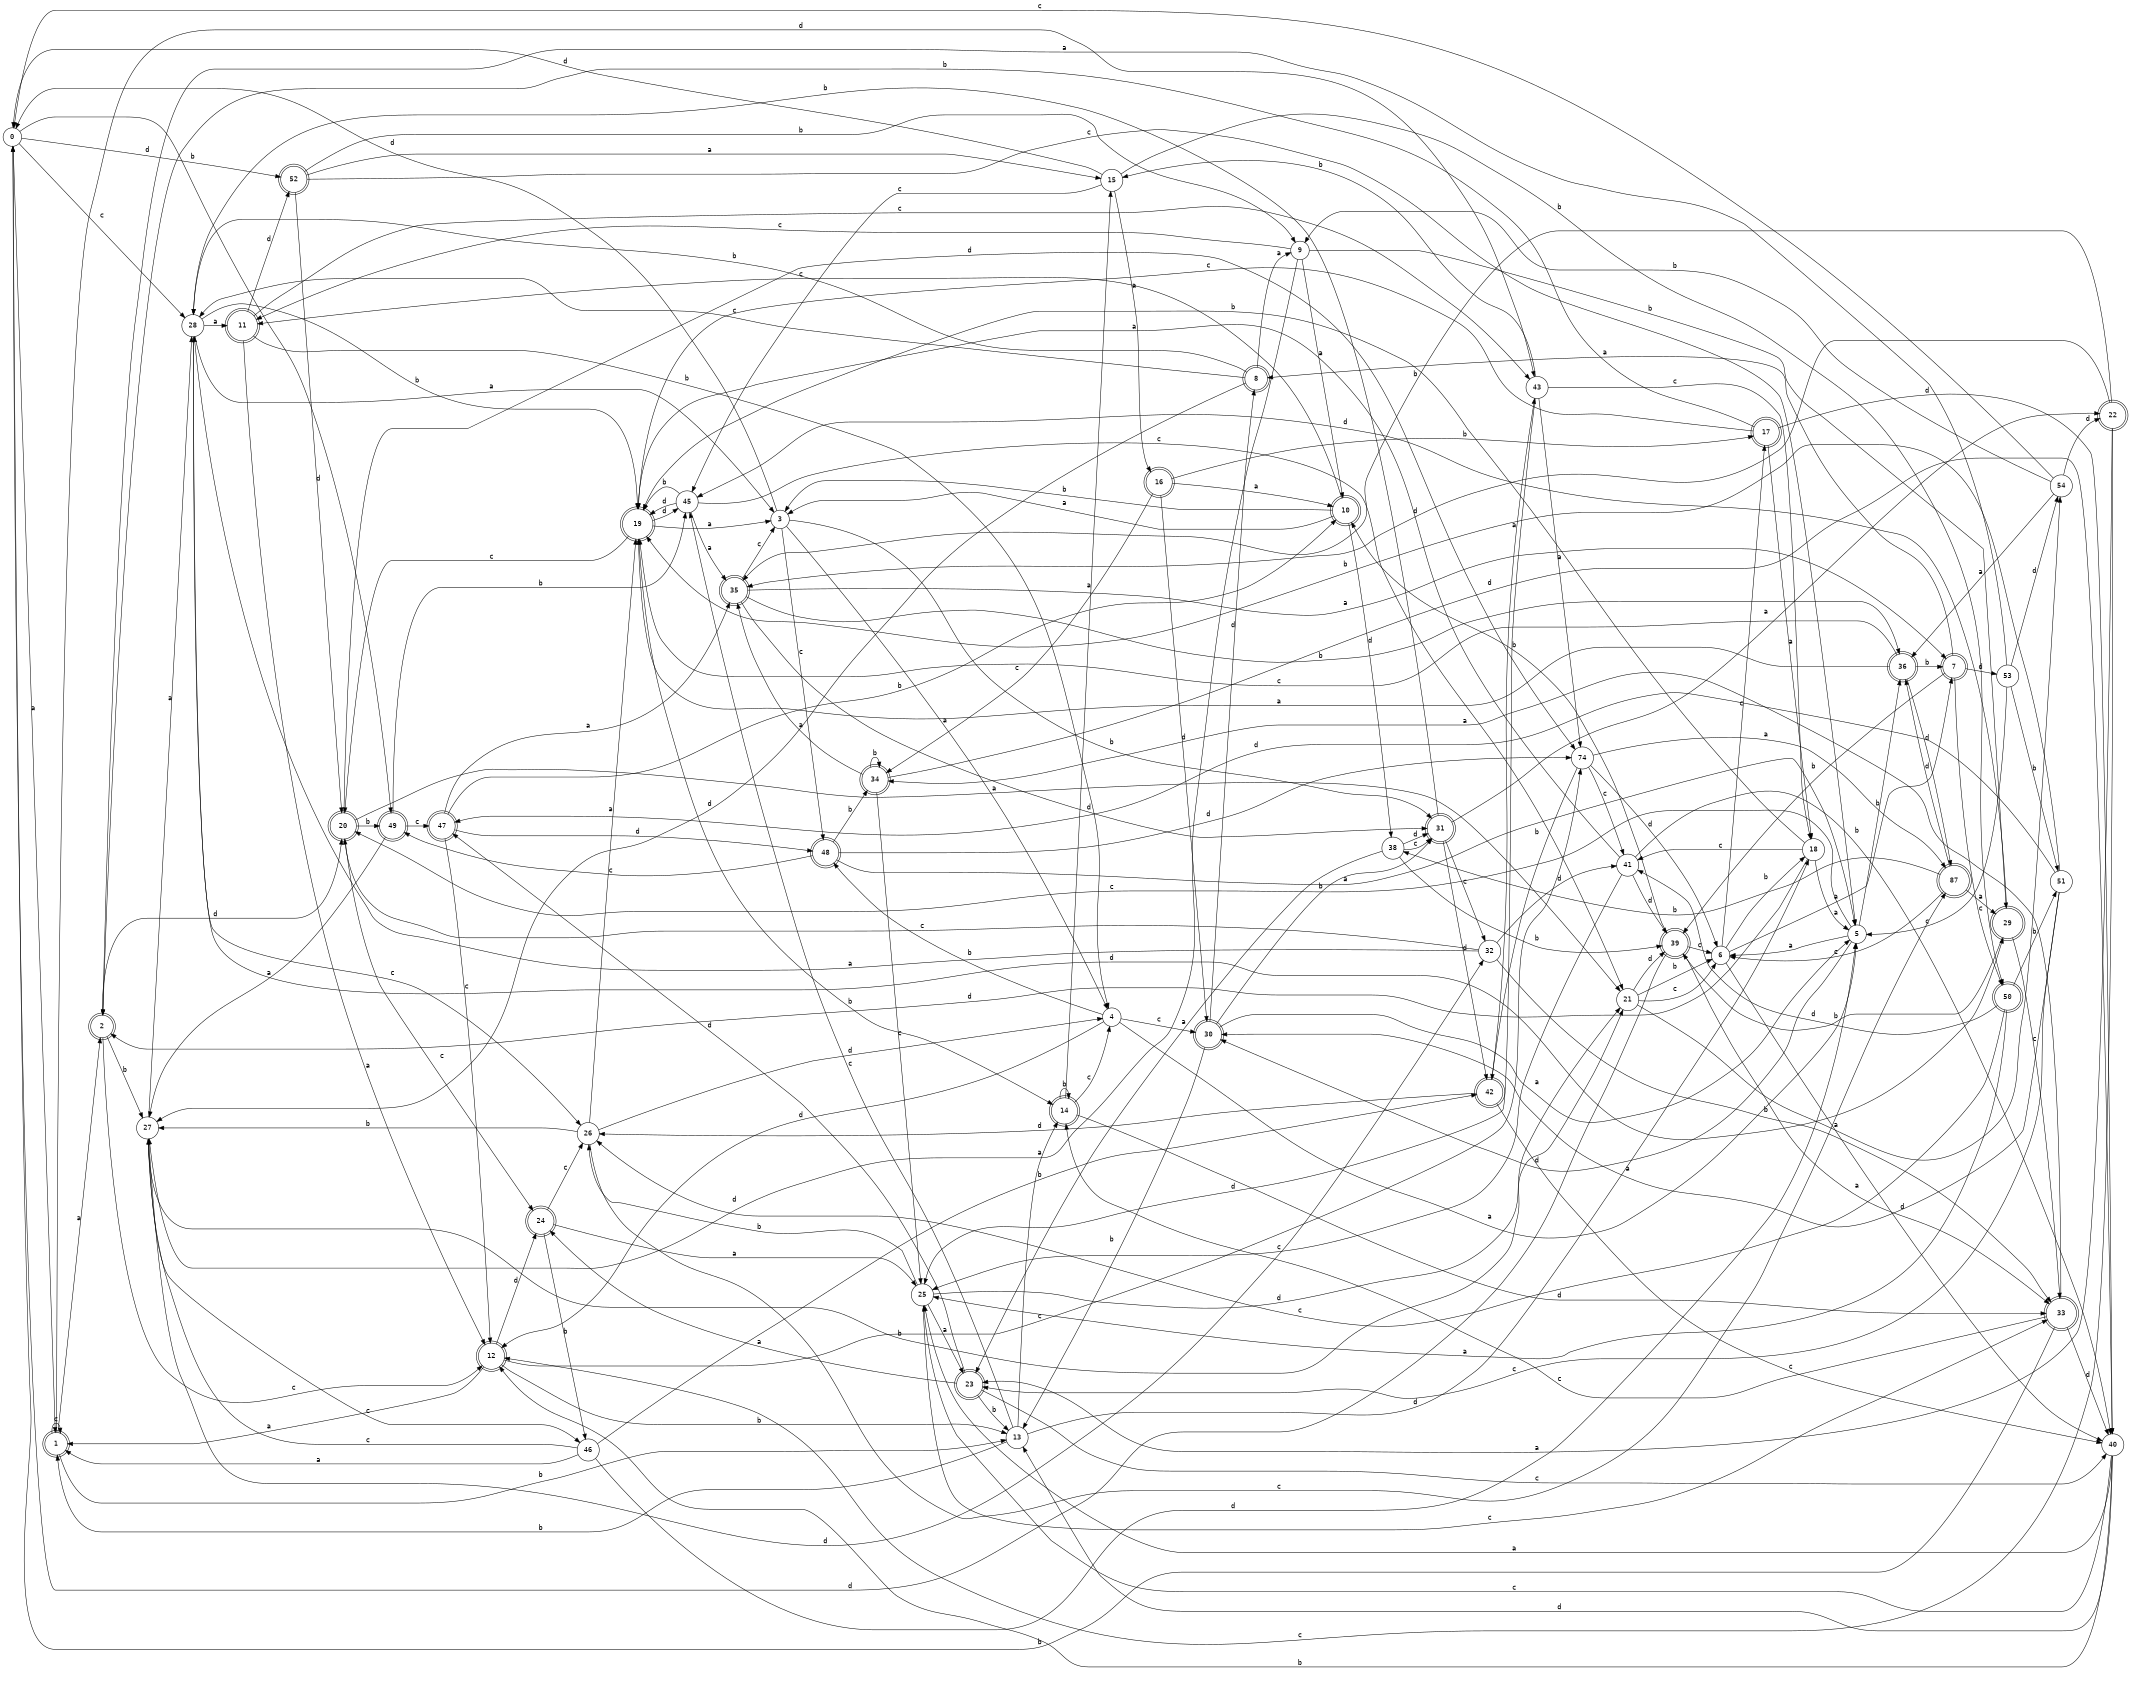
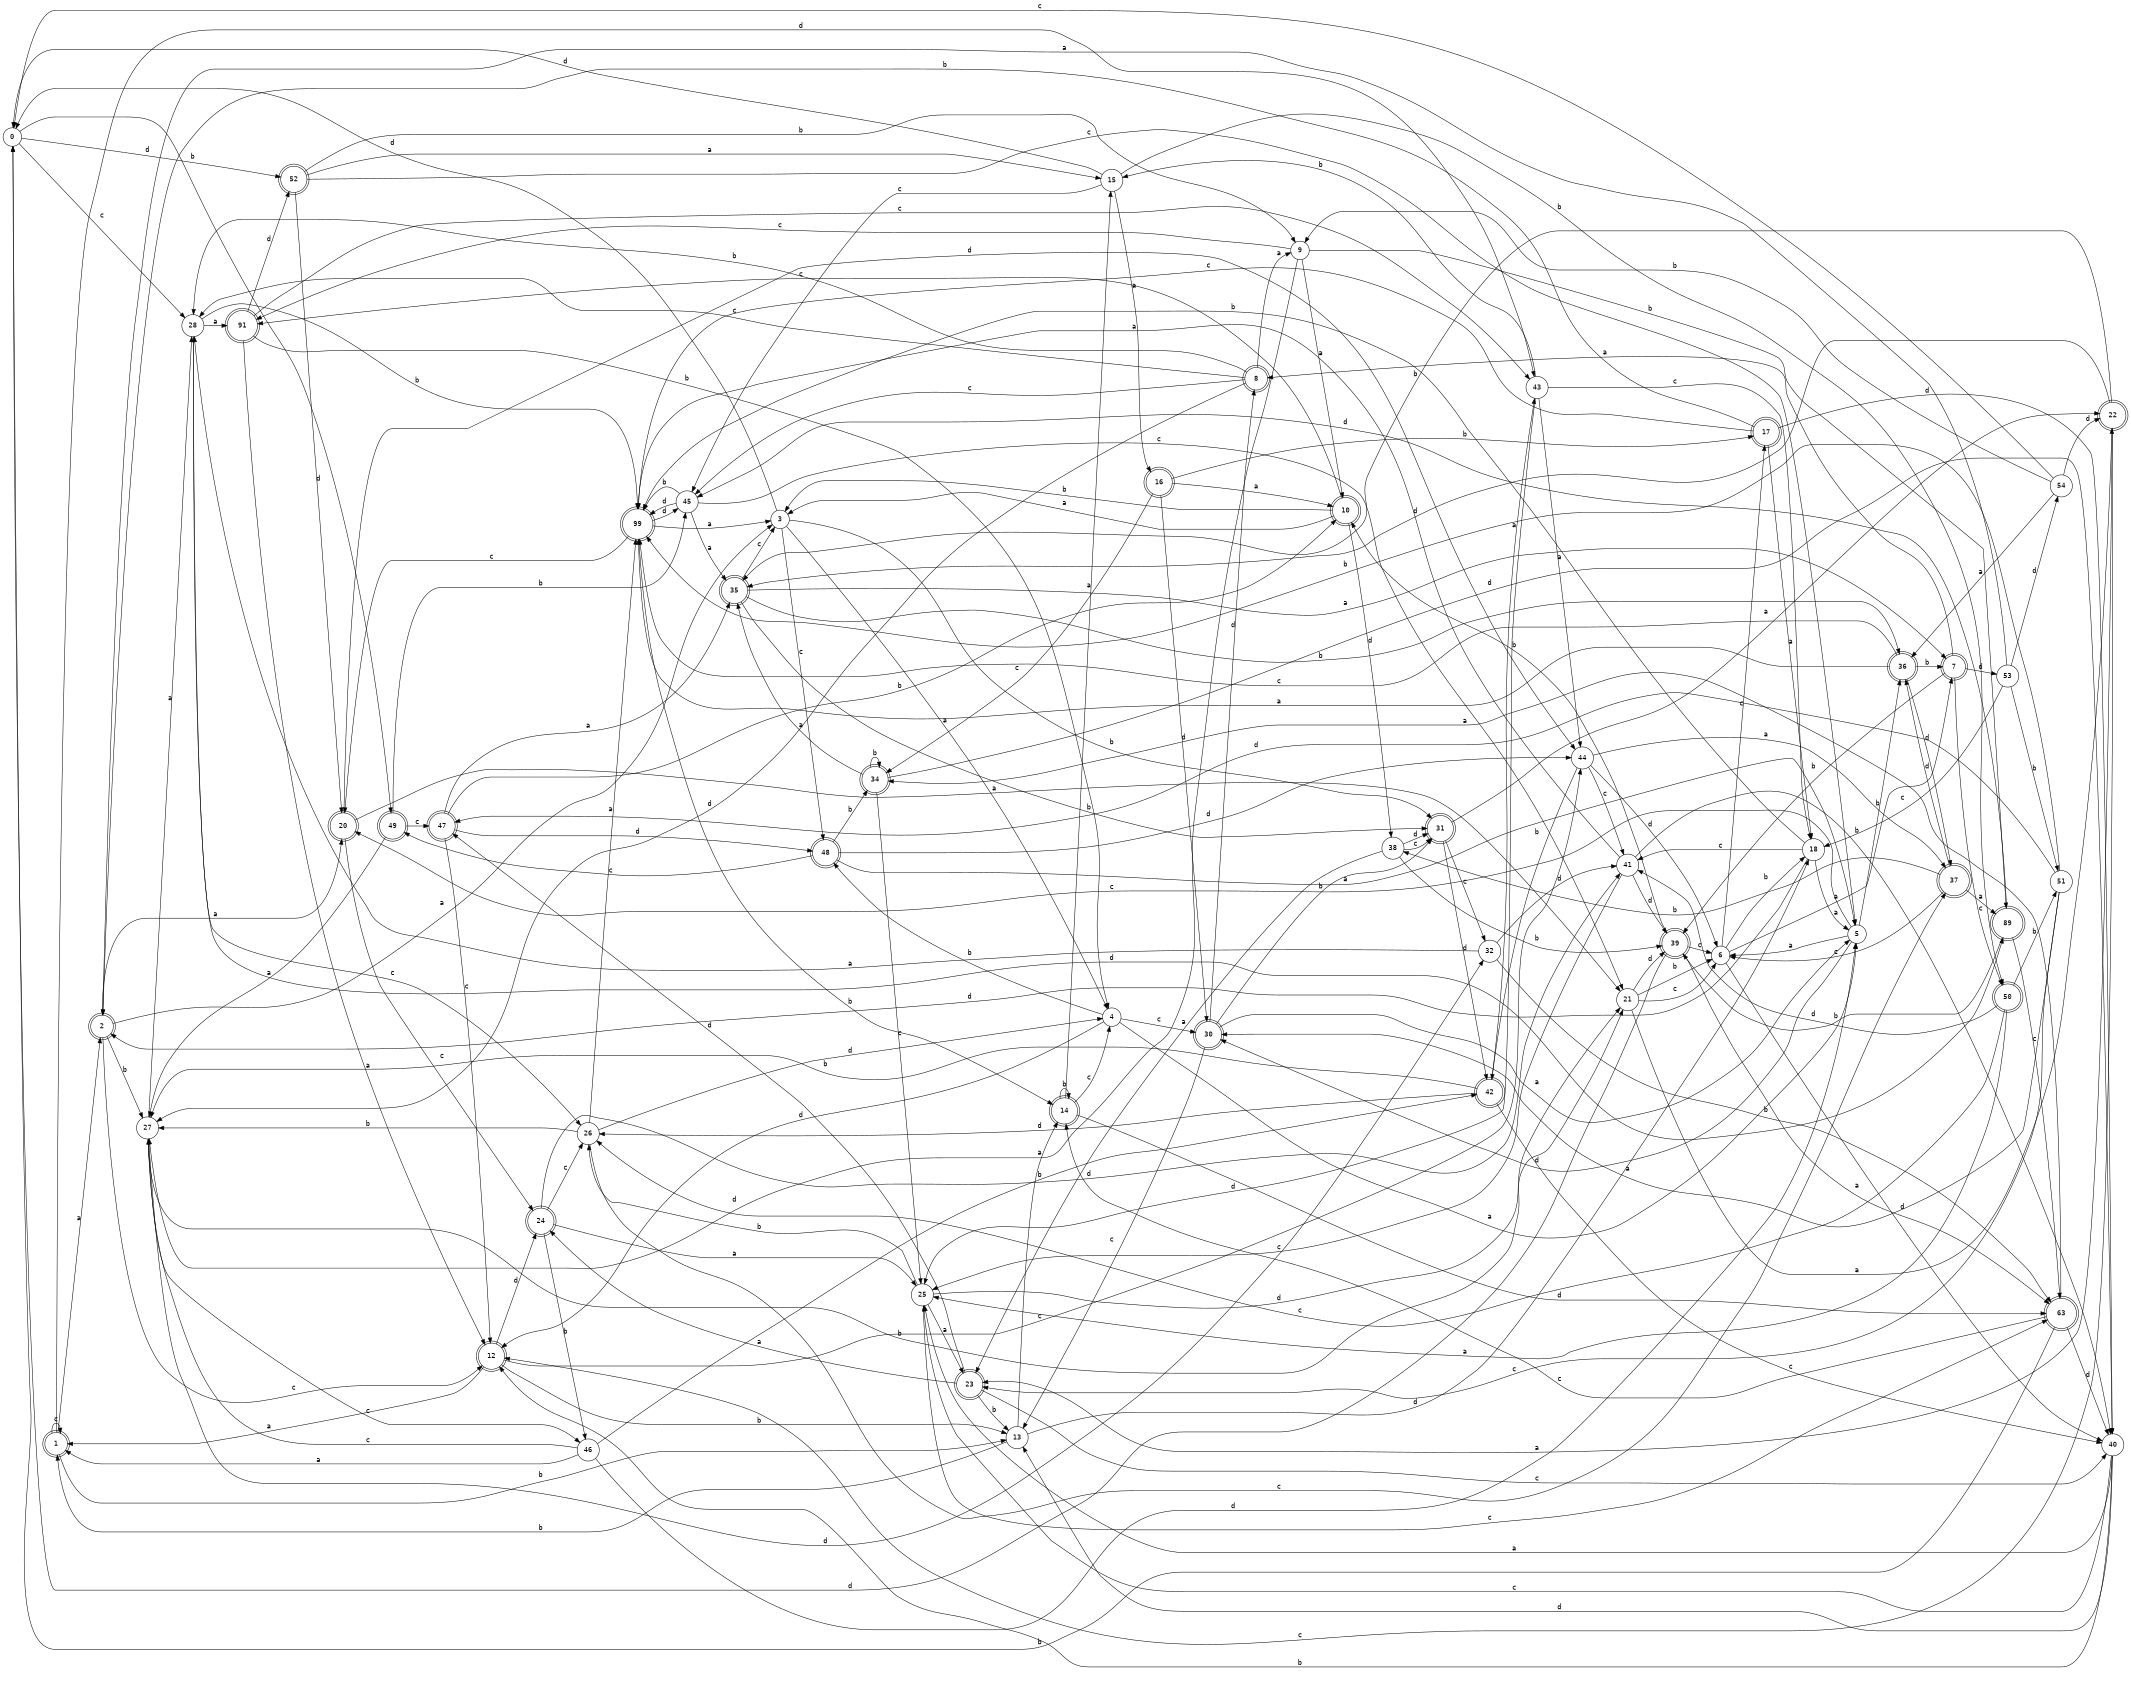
edge "31" -> "28": removed, label "b"
node "11": label "11" -> "91"
edge "28" -> "3": now "2" -> "3"
node "19": label "19" -> "99"
node "74": label "74" -> "44"
edge "0" -> "1": removed, label "a"
edge "35" -> "31": label "d" -> "b"
edge "20" -> "49": removed, label "b"
edge "53" -> "5": now "53" -> "18"
node "87": label "87" -> "37"
edge "2" -> "20": label "d" -> "a"
node "29": label "29" -> "89"
edge "32" -> "20": removed, label "c"
edge "13" -> "45": now "8" -> "45"
edge "21" -> "54": now "21" -> "22"
edge "42" -> "27": added, label "b"
edge "24" -> "41": added, label "d"
edge "30" -> "13": label "b" -> "c"
node "33": label "33" -> "63"
